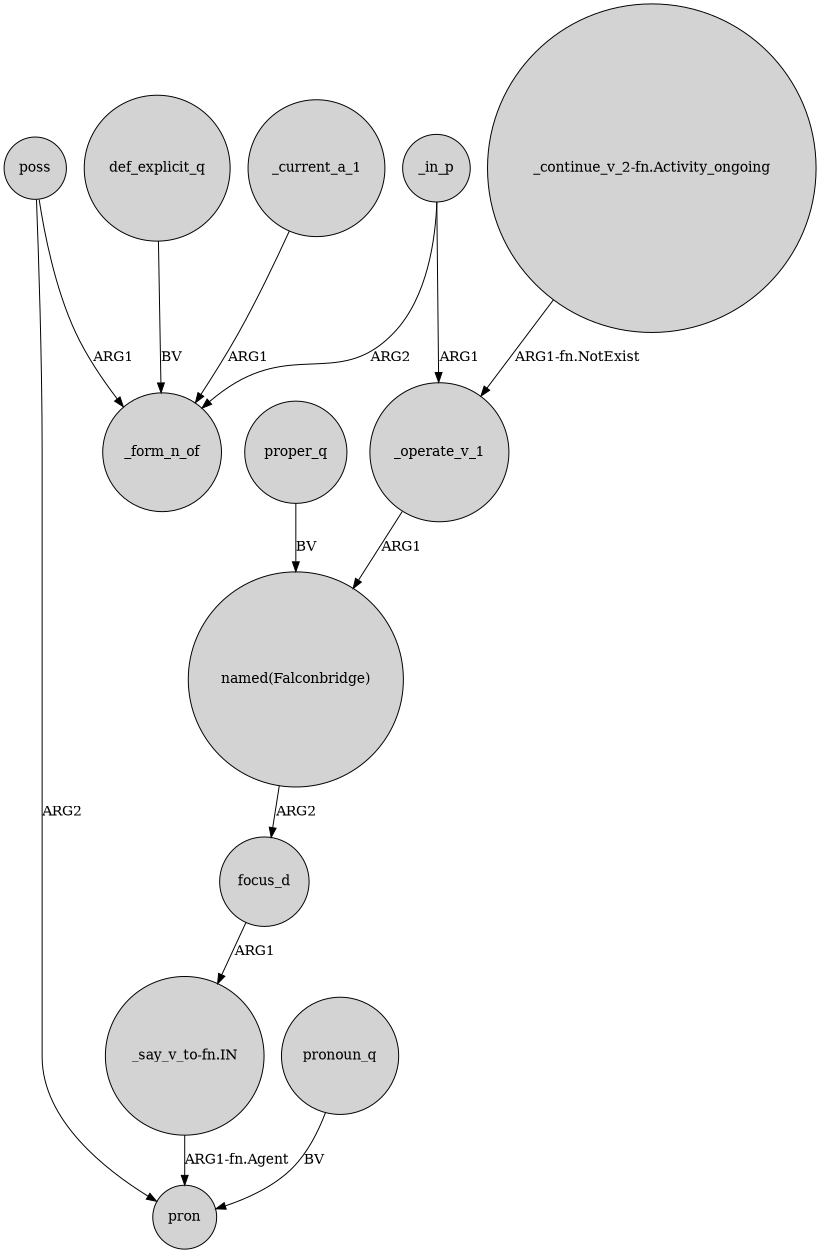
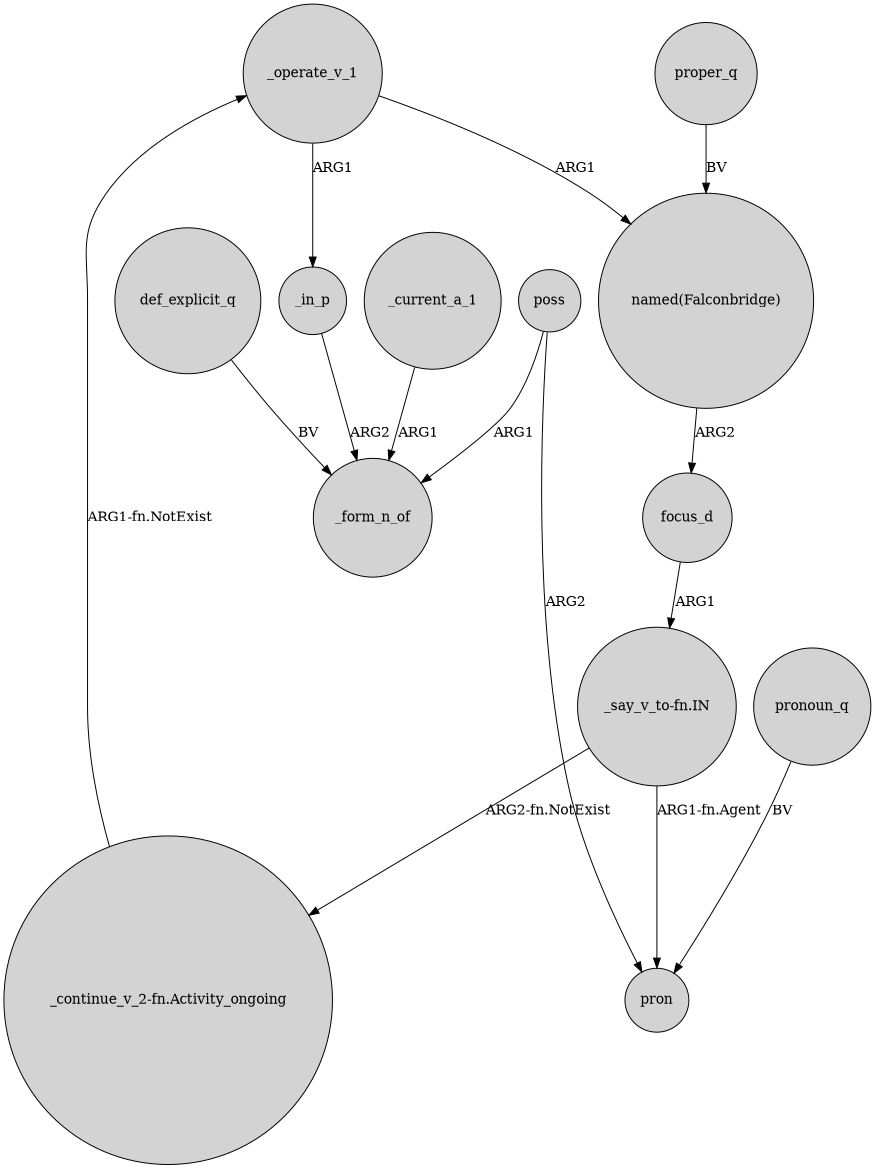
edge "_in_p" -> "_operate_v_1": reversed
edge "_say_v_to-fn.IN" -> "_continue_v_2-fn.Activity_ongoing": added, label "ARG2-fn.NotExist"
